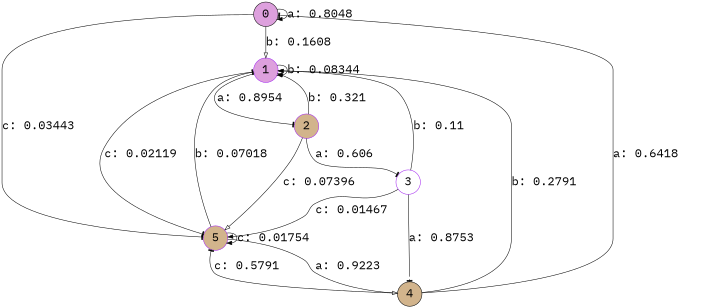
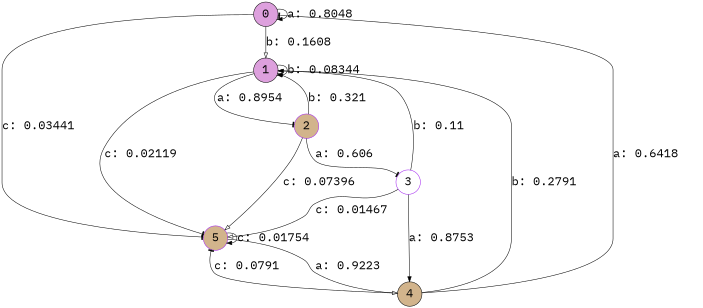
node "1": color purple -> black
edge "0" -> "5": label "c: 0.03443  " -> "c: 0.03441  "
edge "5" -> "1": removed, label "b: 0.07018"
edge "3" -> "5": arrowhead normal -> onormal
edge "3" -> "4": arrowhead tee -> normal
edge "4" -> "5": label "c: 0.5791   " -> "c: 0.0791   "
